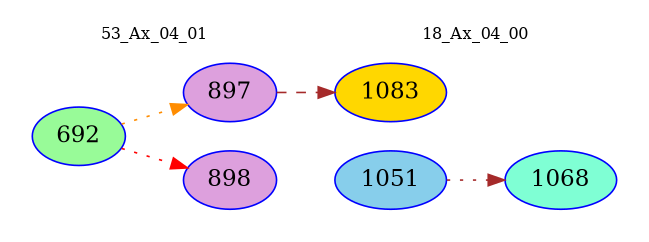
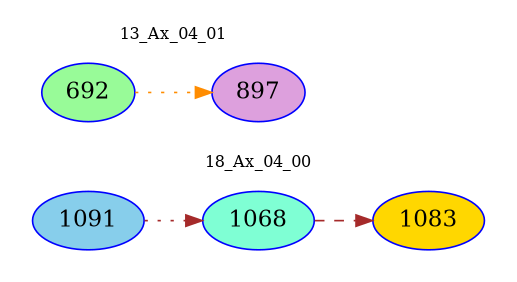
cluster "53_Ax_04_01": label "53_Ax_04_01" -> "13_Ax_04_01"
edge "897" -> "1083": now "1068" -> "1083"
node "898": removed
node "1051": label "1051" -> "1091"
